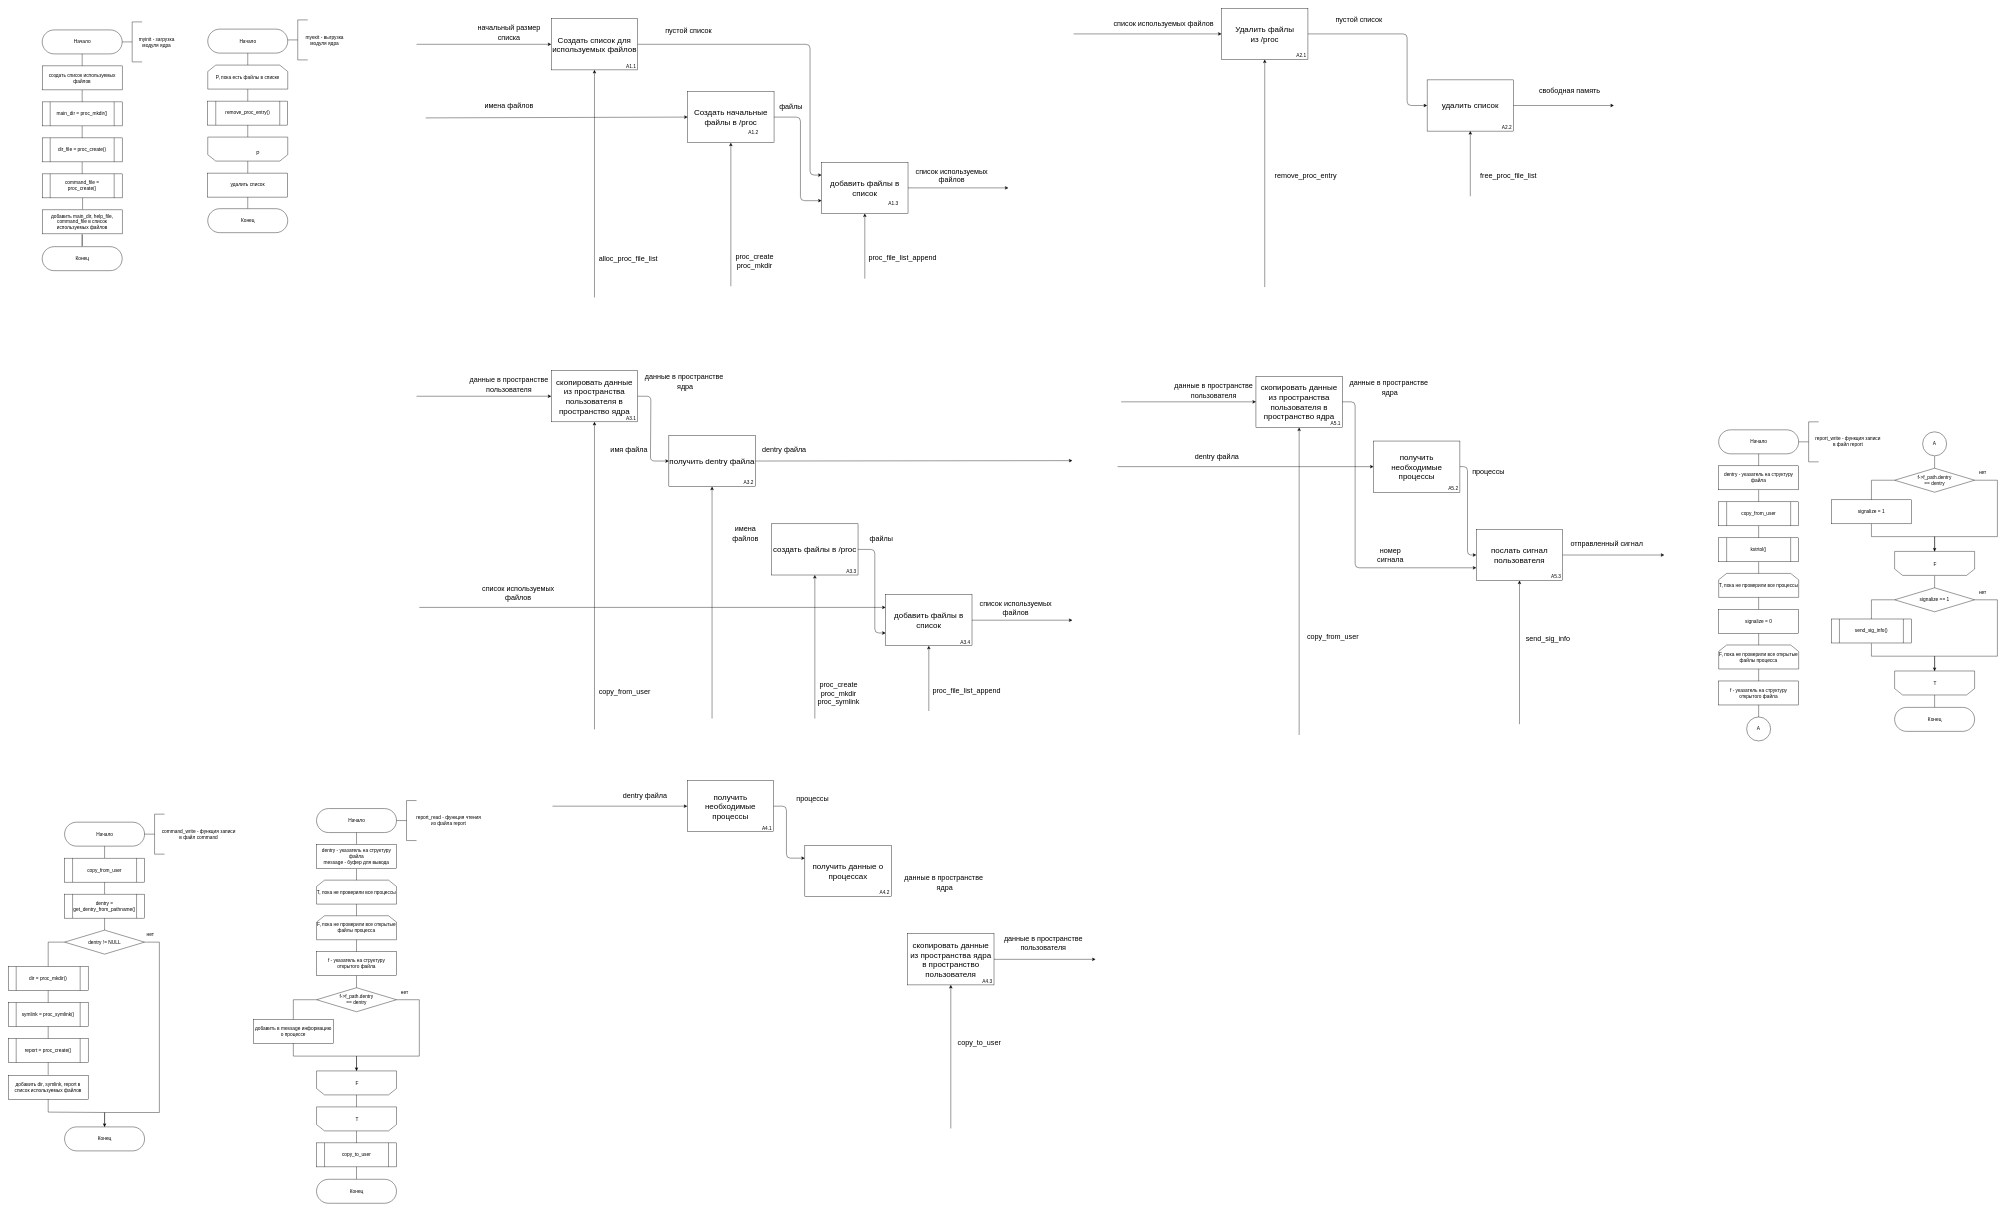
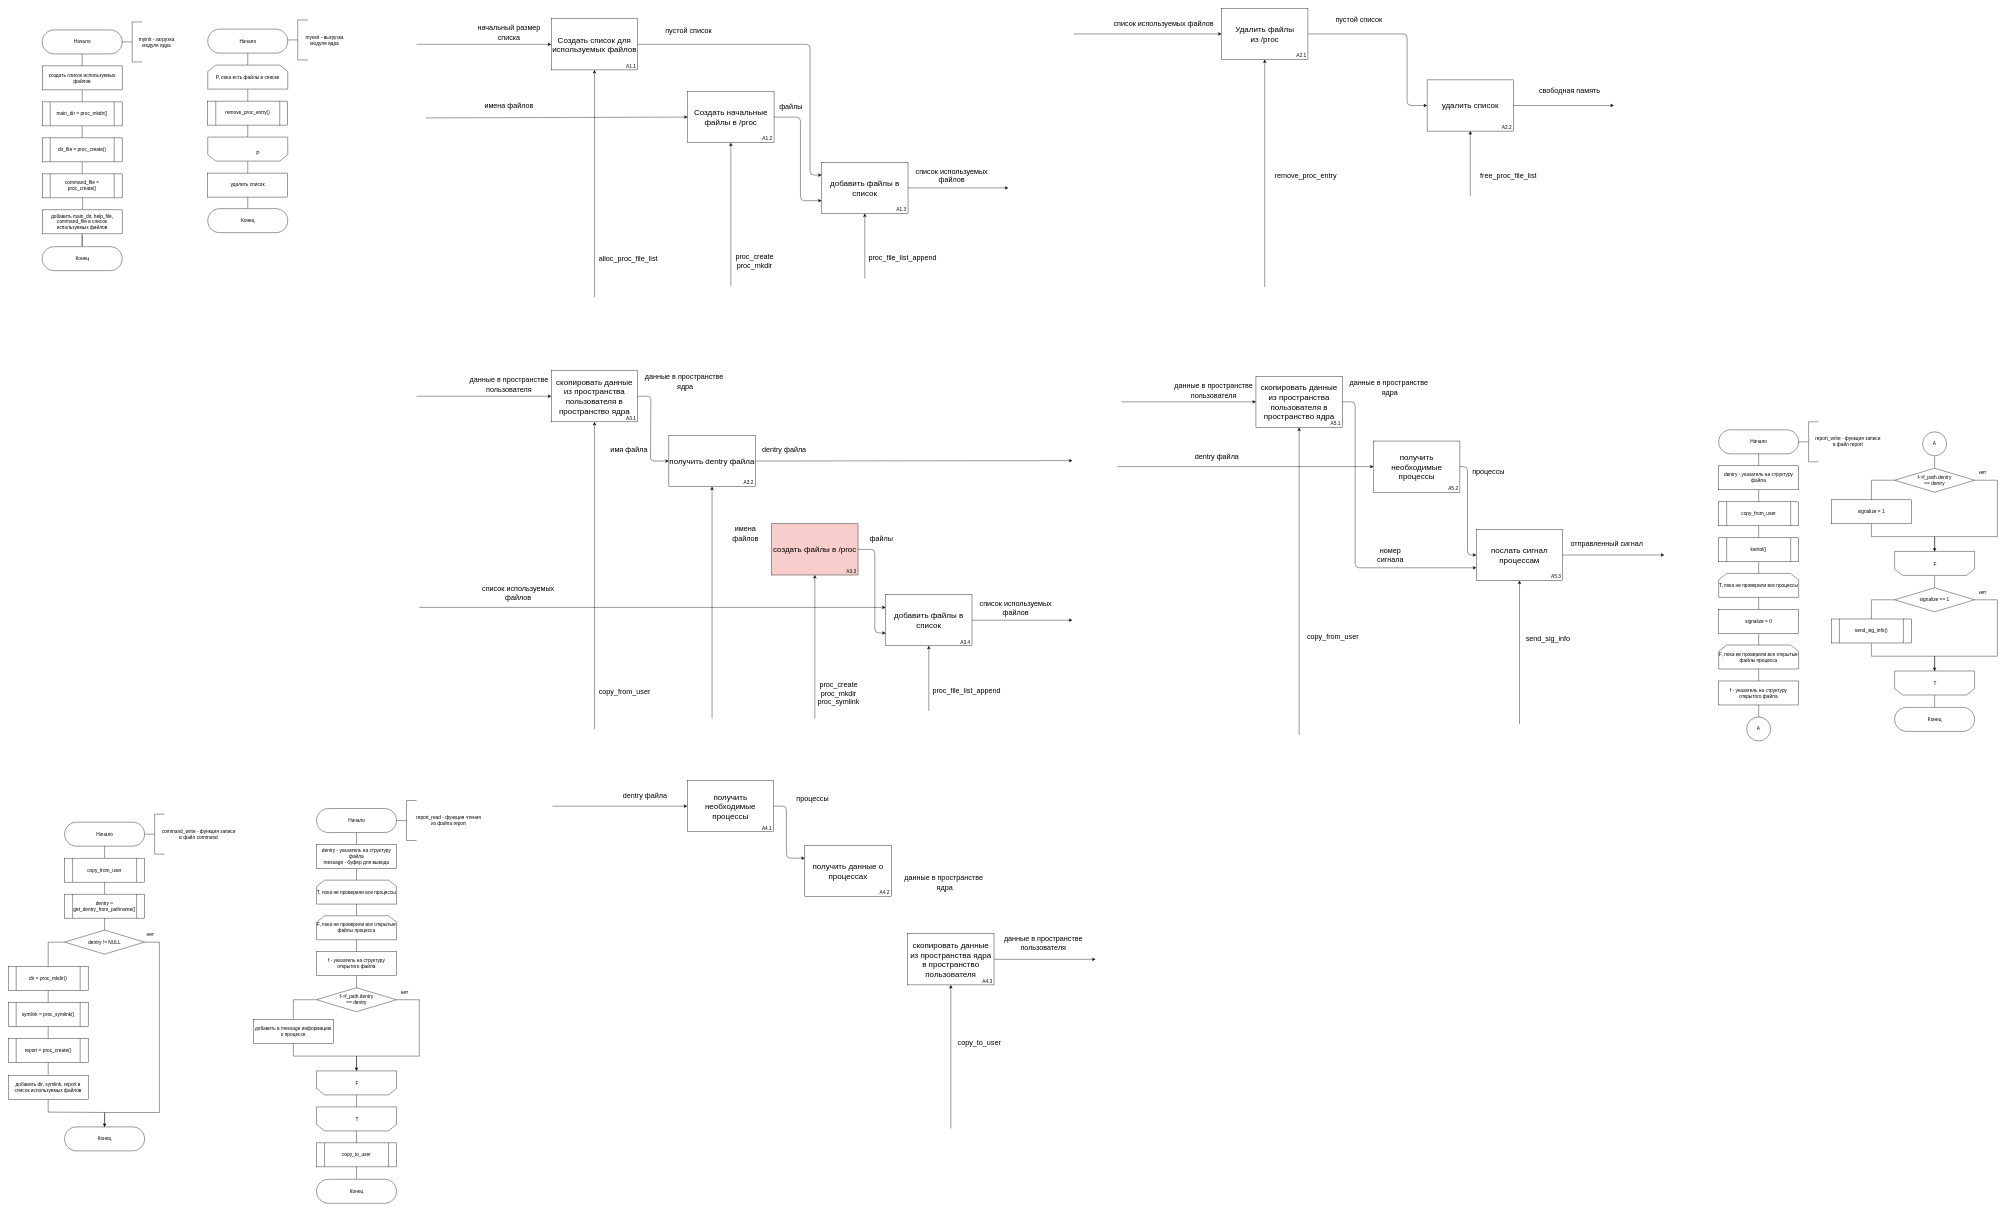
node "A1.2": moved (753, 133) -> (767, 139)
node "A1.3": moved (893, 204) -> (901, 210)
node "создать файлы в /proc": fillcolor #ffffff -> #f8cecc
node "послать сигнал пользователя": label "послать сигнал пользователя" -> "послать сигнал процессам"
